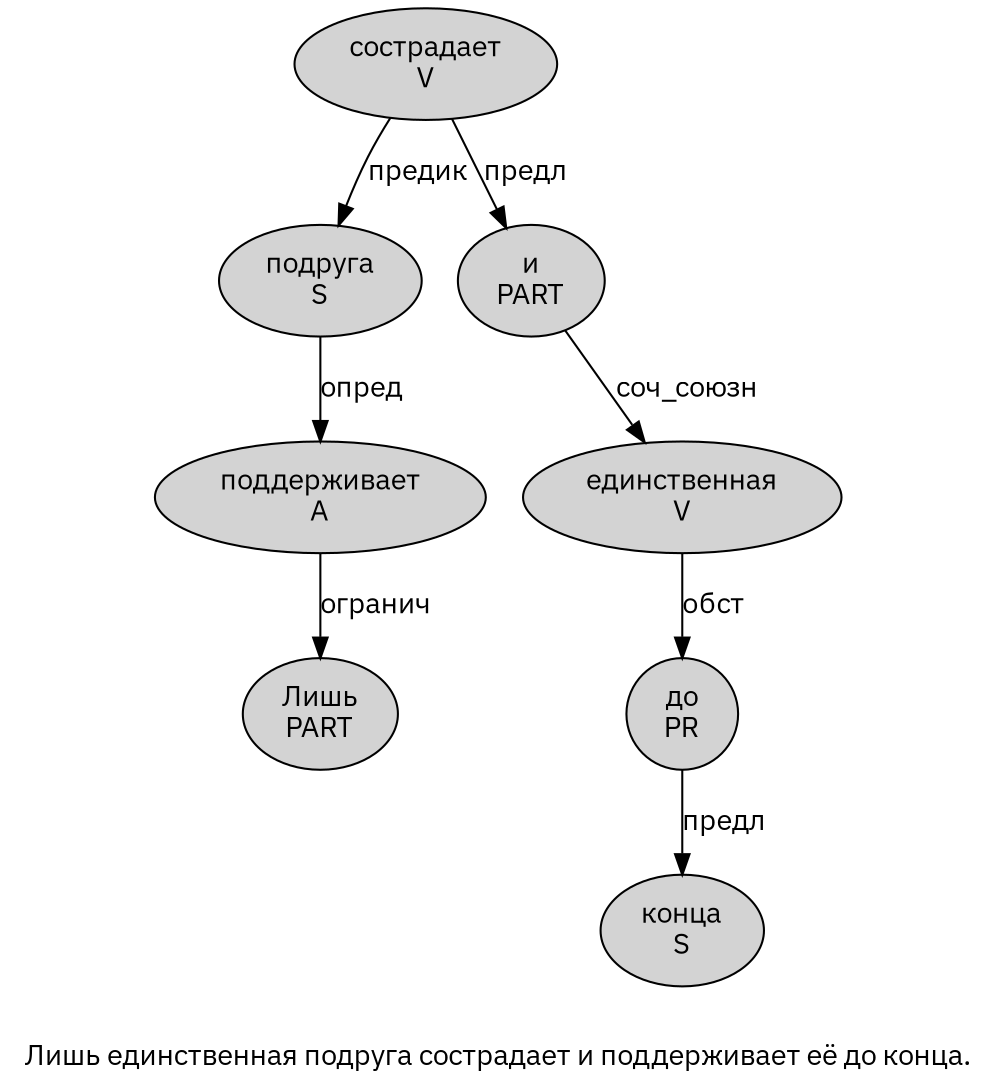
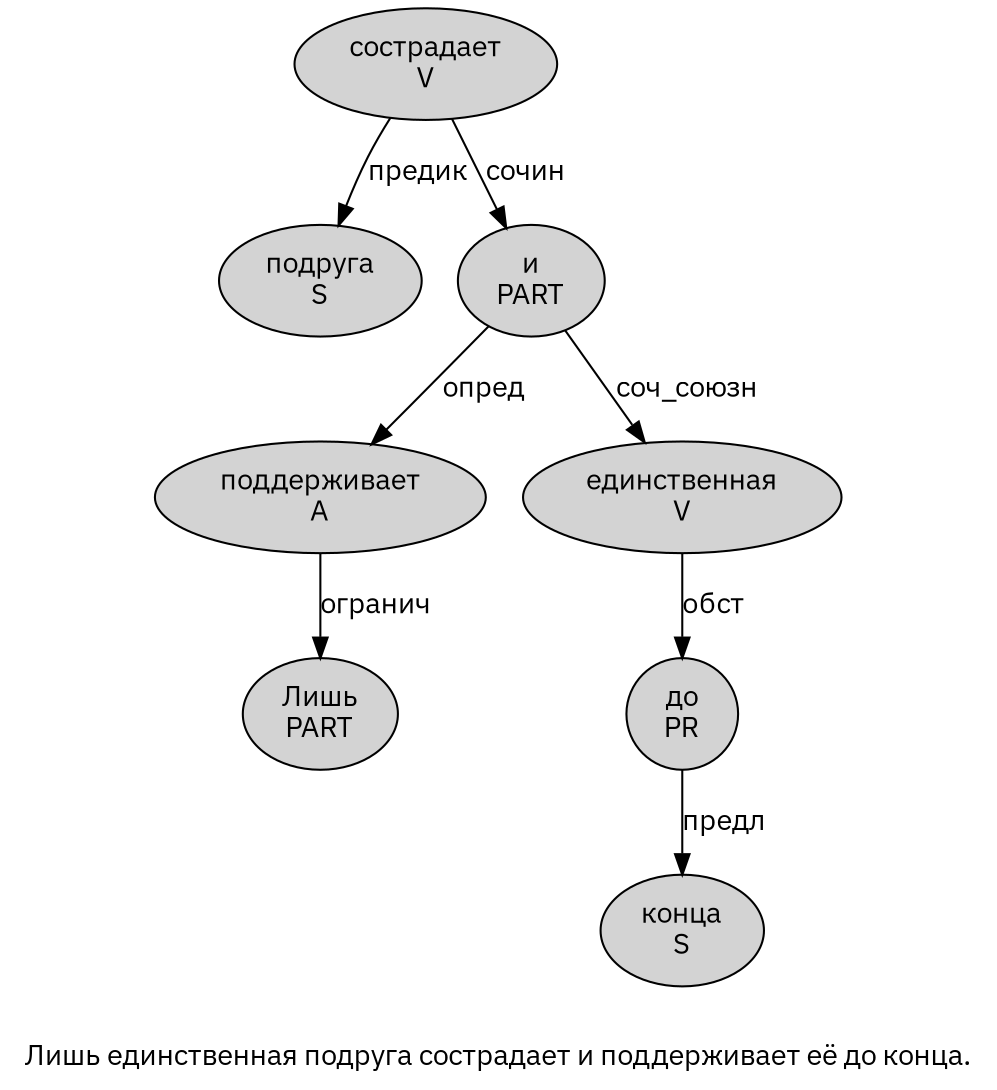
edge "сострадает V" -> "и PART": label "предл" -> "сочин"
edge "подруга S" -> "поддерживает A": now "и PART" -> "поддерживает A"
